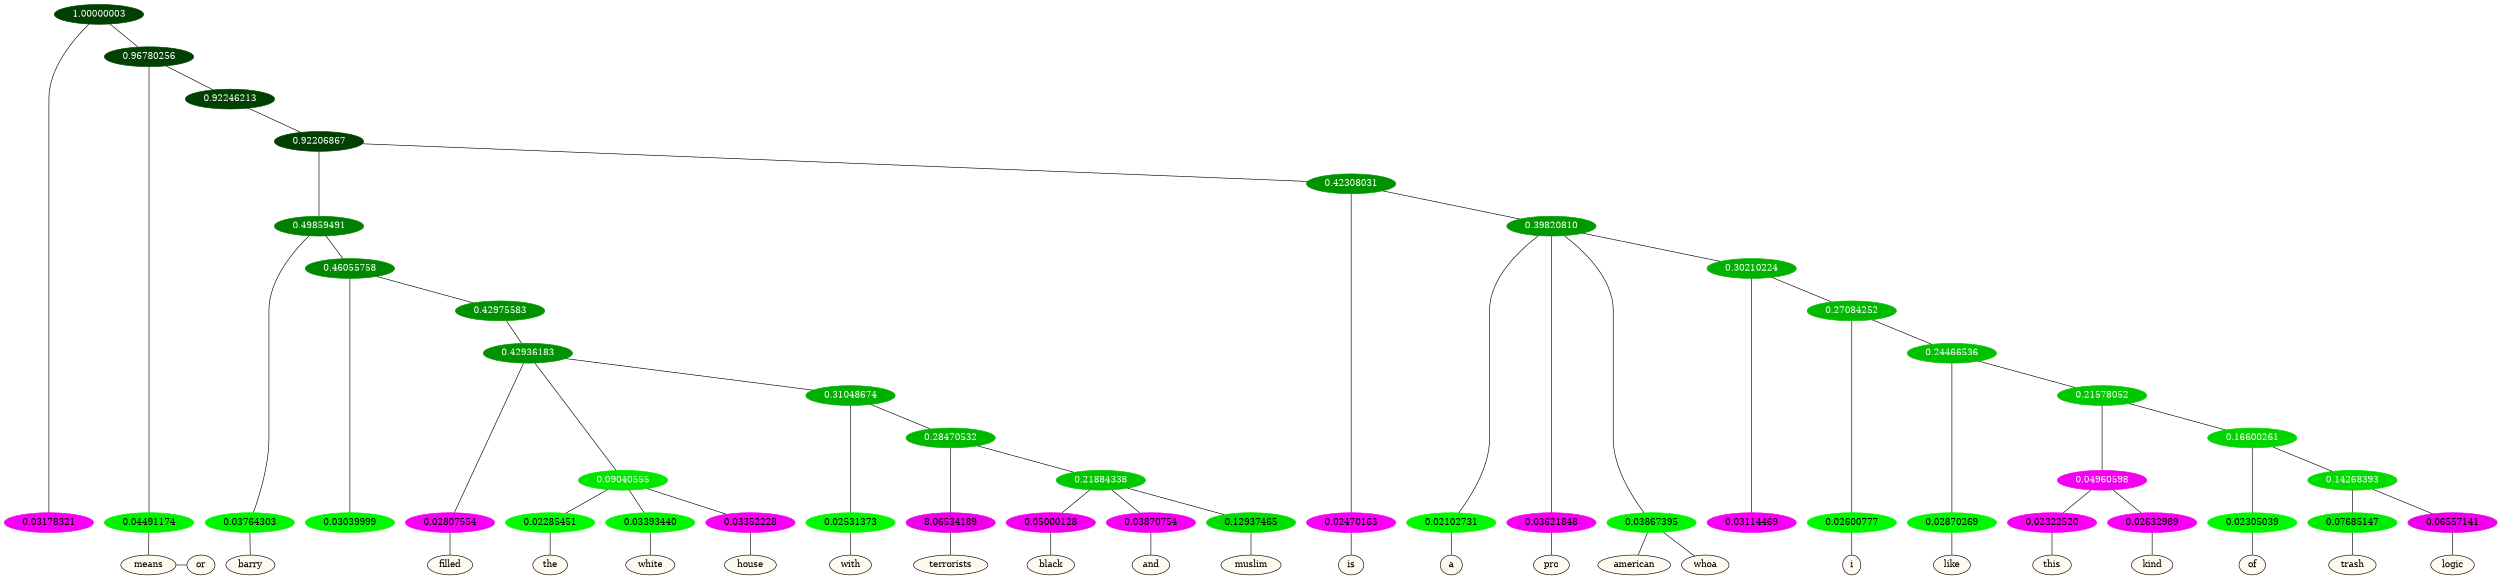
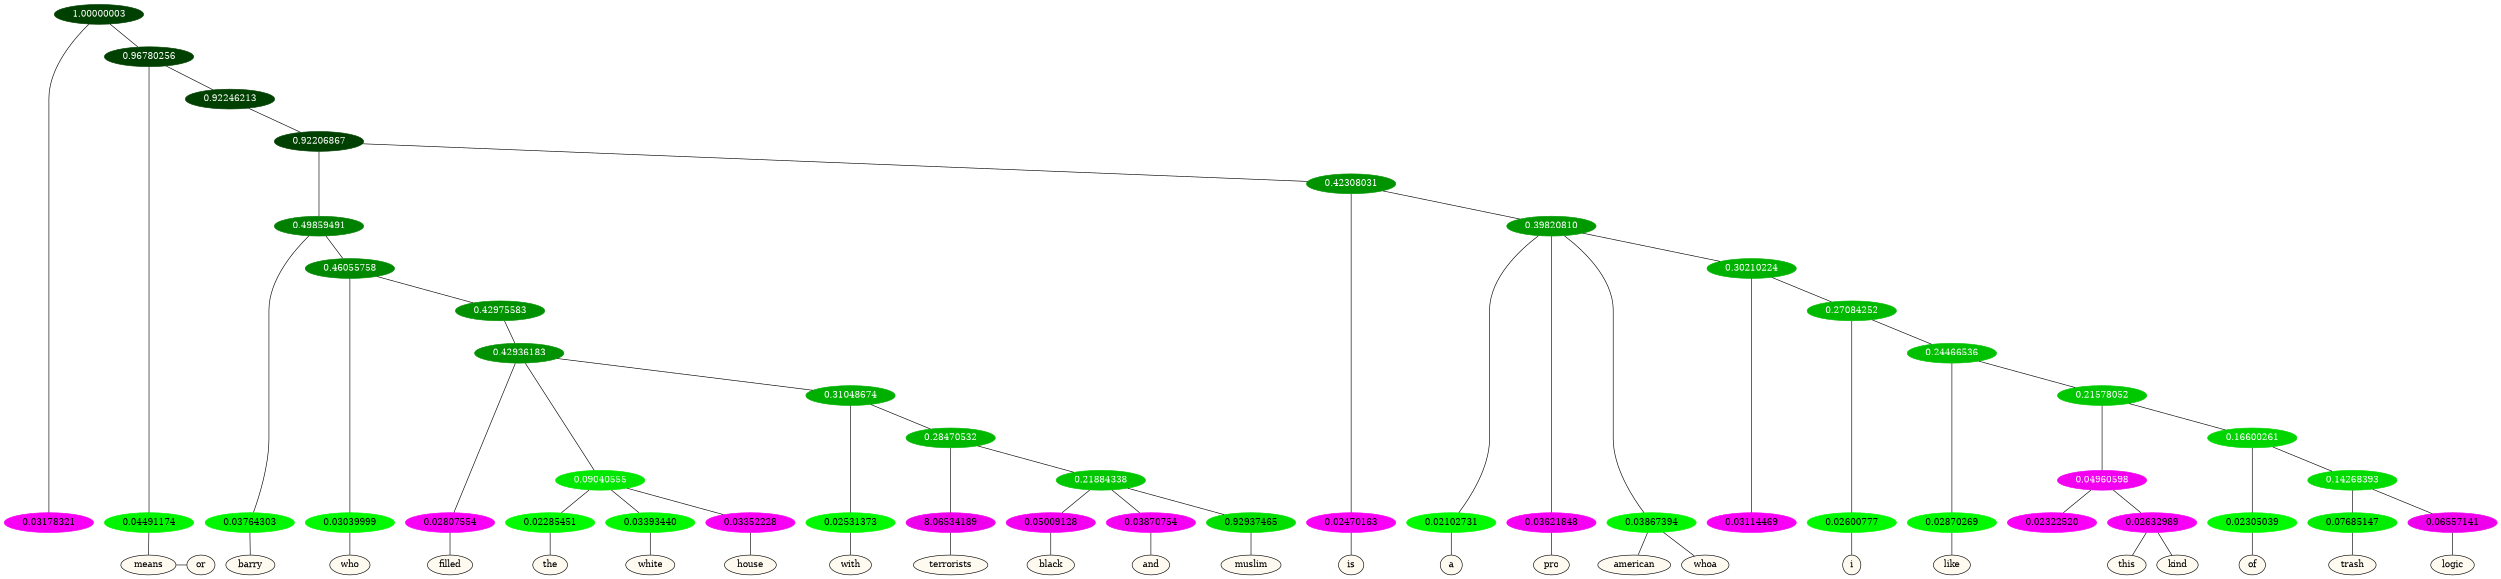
node "0.05000128": label "0.05000128" -> "0.05009128"
node "0.12937465": label "0.12937465" -> "0.92937465"
node "0.03867395": label "0.03867395" -> "0.03867394"
edge "0.02322520" -- "this": now "0.02632989" -- "this"
node "who": added
